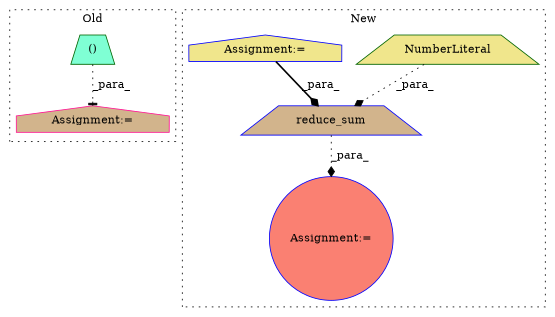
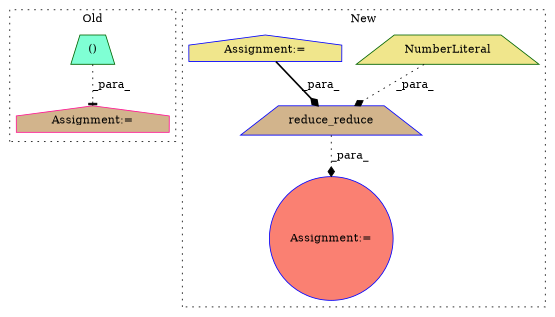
node "reduce_sum": label "reduce_sum" -> "reduce_reduce"
